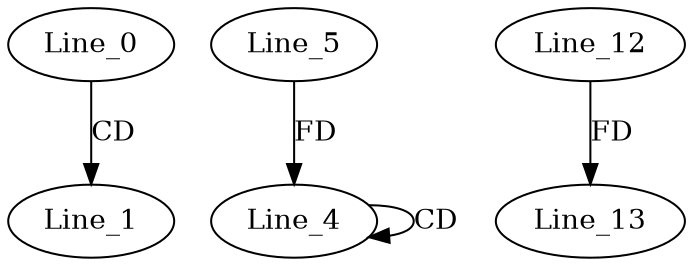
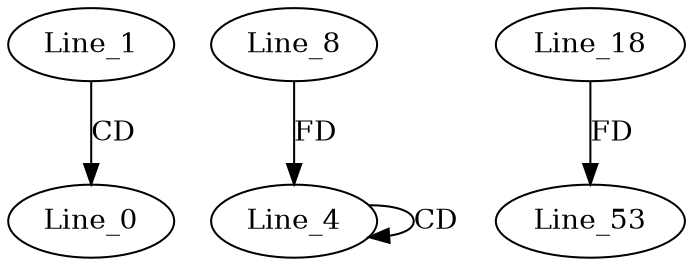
node "Line_5": label "Line_5" -> "Line_8"
node "Line_12": label "Line_12" -> "Line_18"
edge "Line_0" -> "Line_1": reversed
node "Line_13": label "Line_13" -> "Line_53"
